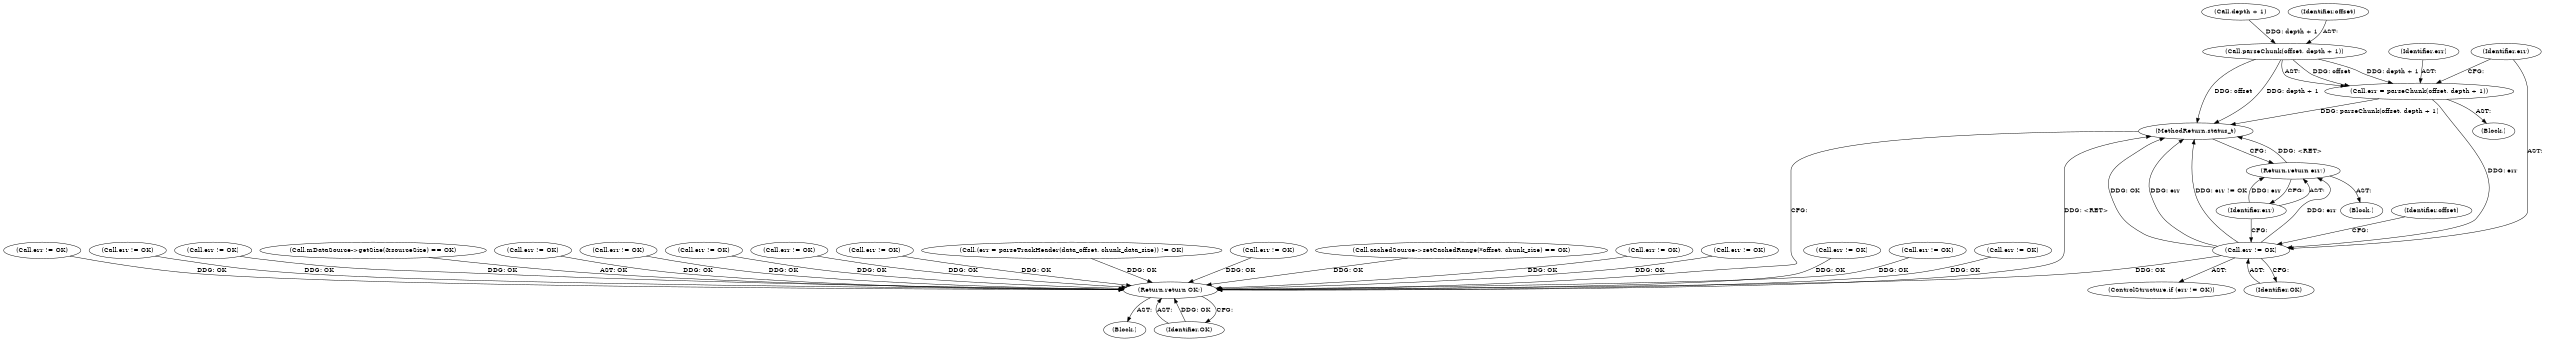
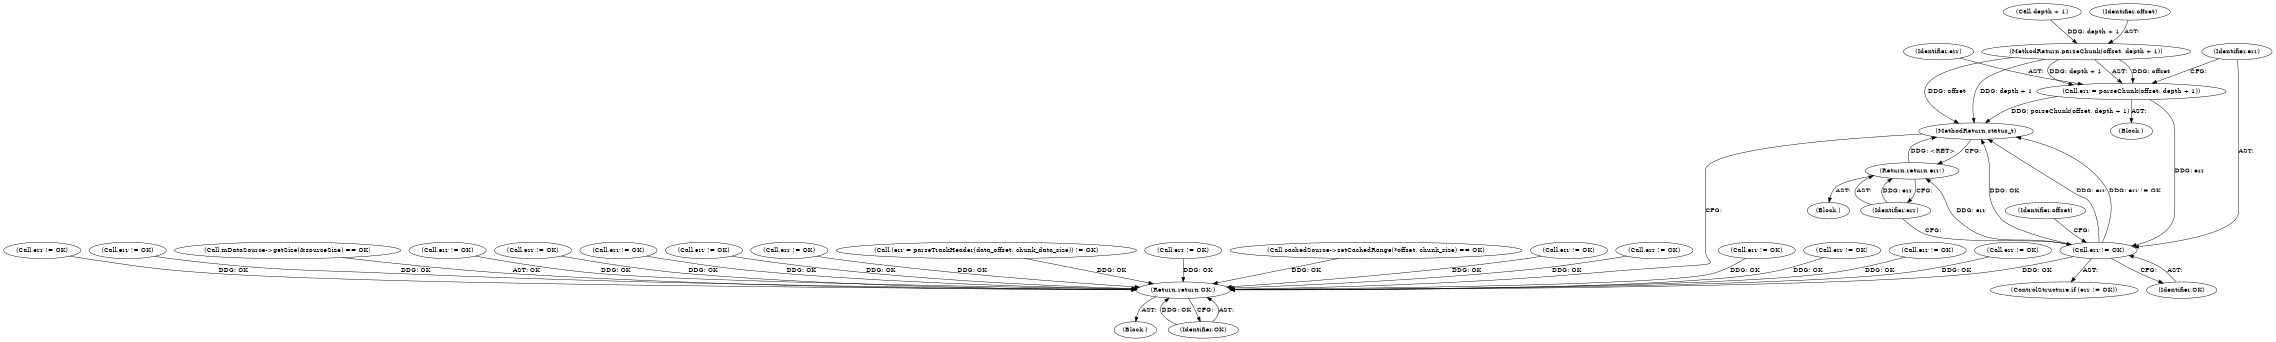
node "(Call,parseChunk(offset, depth + 1))": label "(Call,parseChunk(offset, depth + 1))" -> "(MethodReturn,parseChunk(offset, depth + 1))"
edge "(Return,return OK;)" -> "(MethodReturn,status_t)": removed, label "DDG: <RET>"
